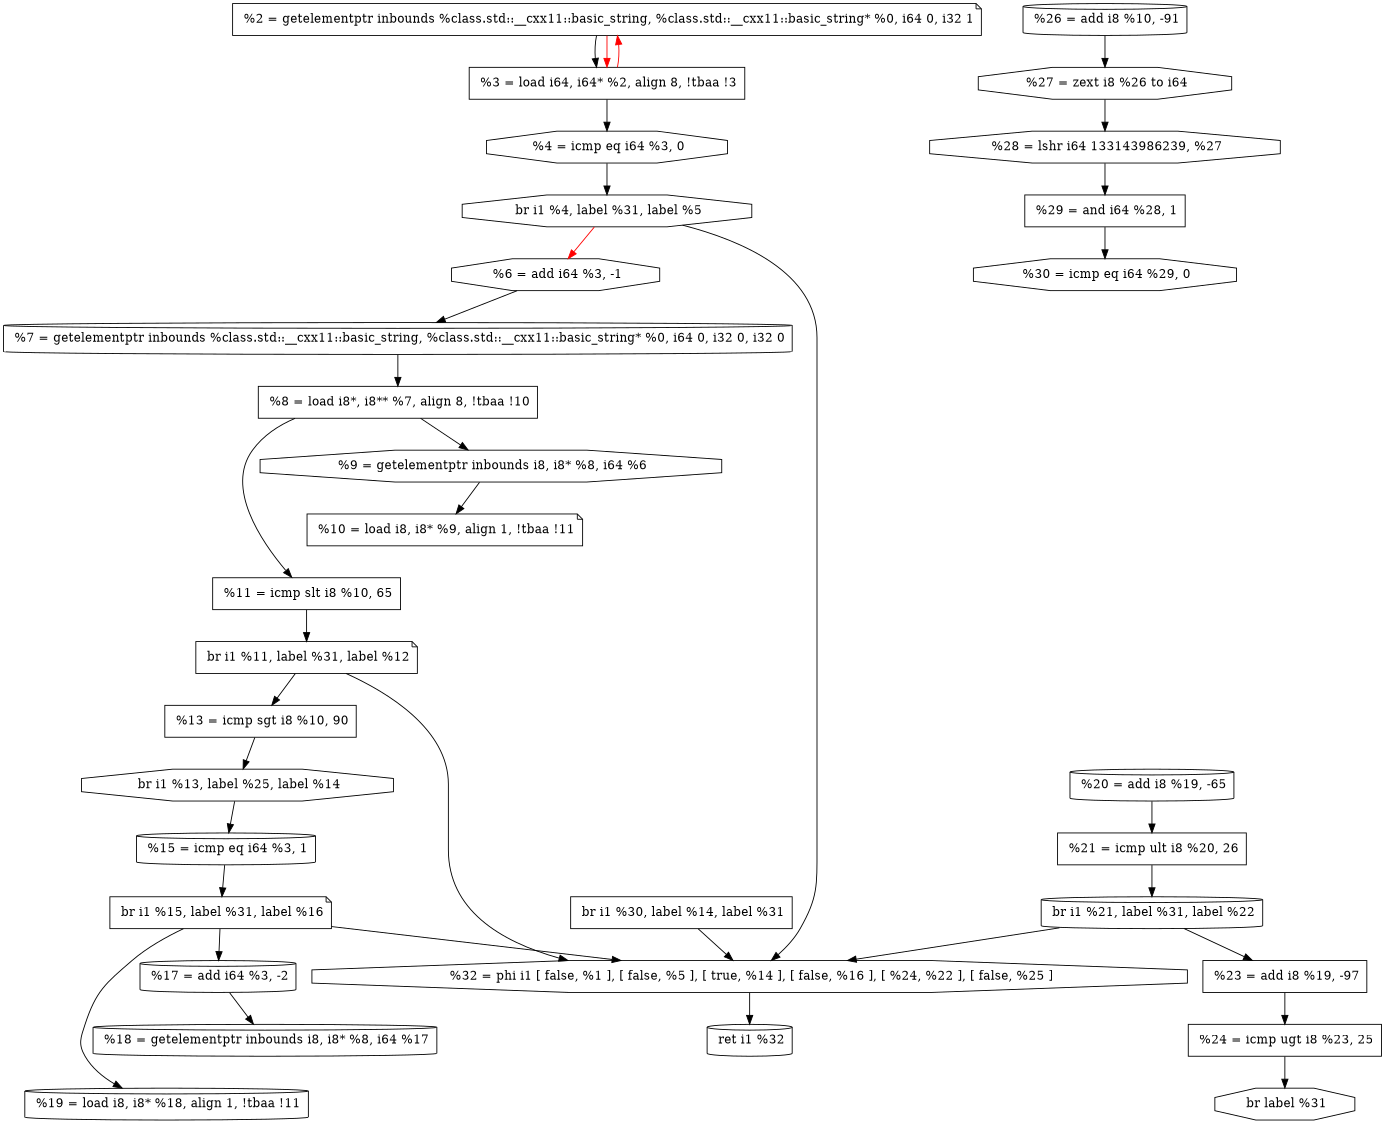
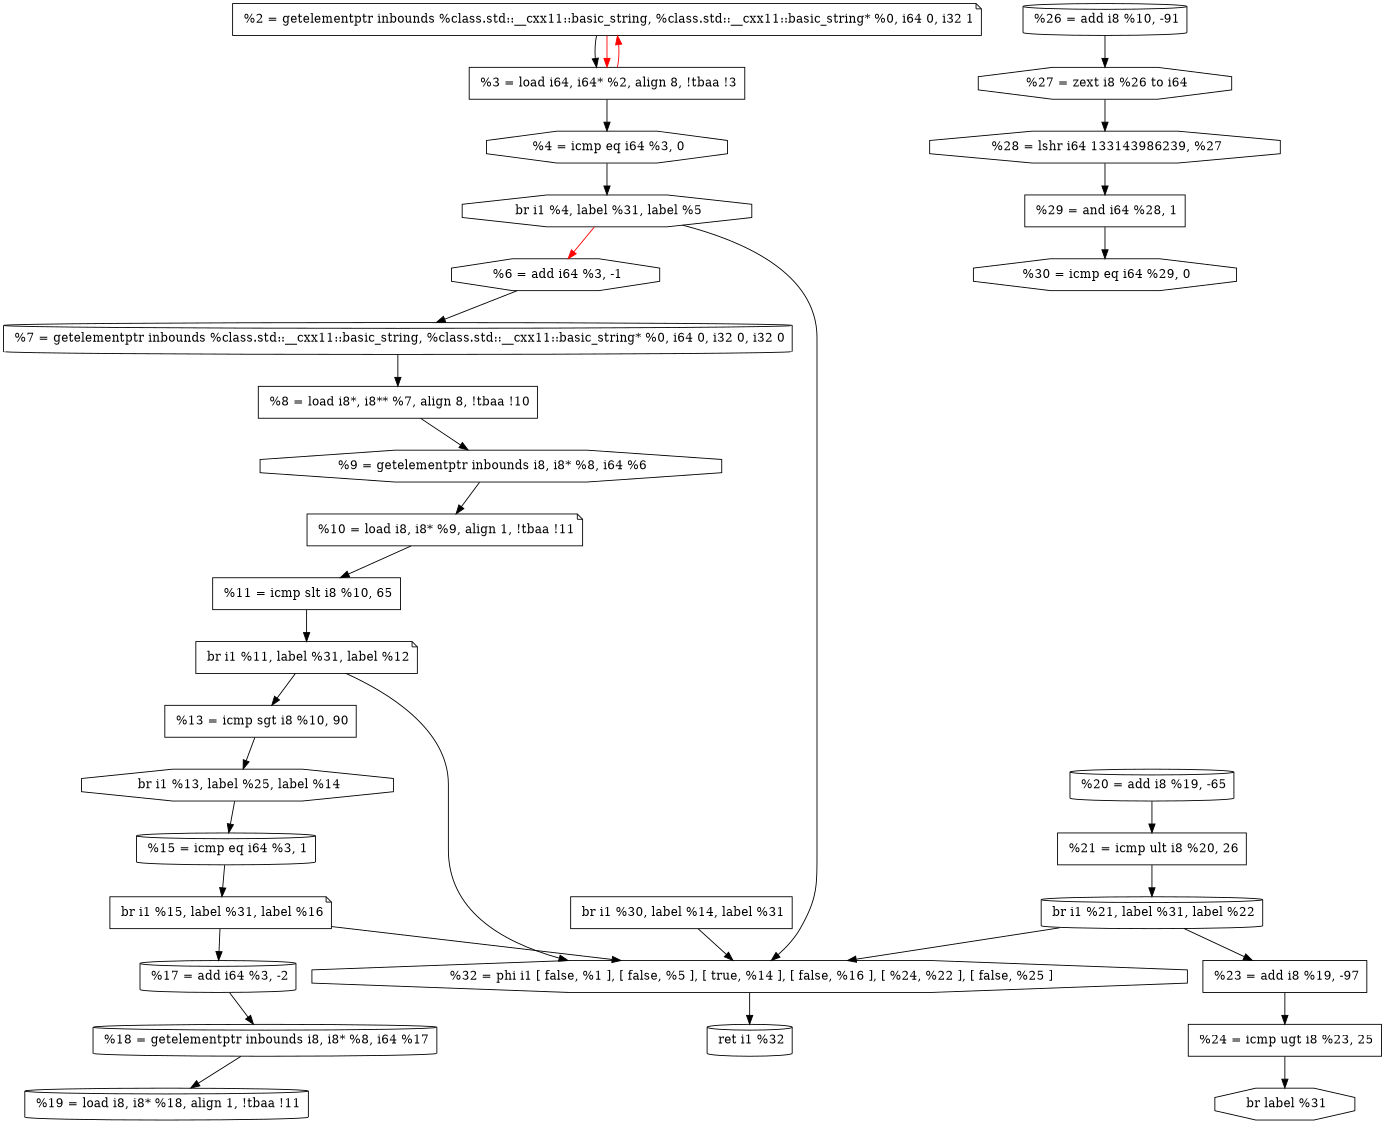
edge "%8 = load i8*, i8** %7, align 8, !tbaa !10" -> "%11 = icmp slt i8 %10, 65": now "%10 = load i8, i8* %9, align 1, !tbaa !11" -> "%11 = icmp slt i8 %10, 65"
edge "br i1 %15, label %31, label %16" -> "%19 = load i8, i8* %18, align 1, !tbaa !11": now "%18 = getelementptr inbounds i8, i8* %8, i64 %17" -> "%19 = load i8, i8* %18, align 1, !tbaa !11"
